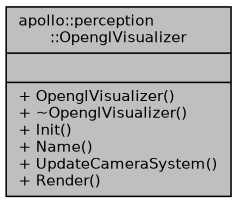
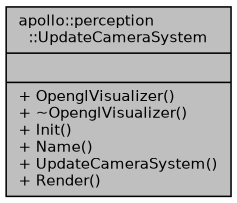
node "apollo::perception": text "::OpenglVisualizer" -> "::UpdateCameraSystem"
